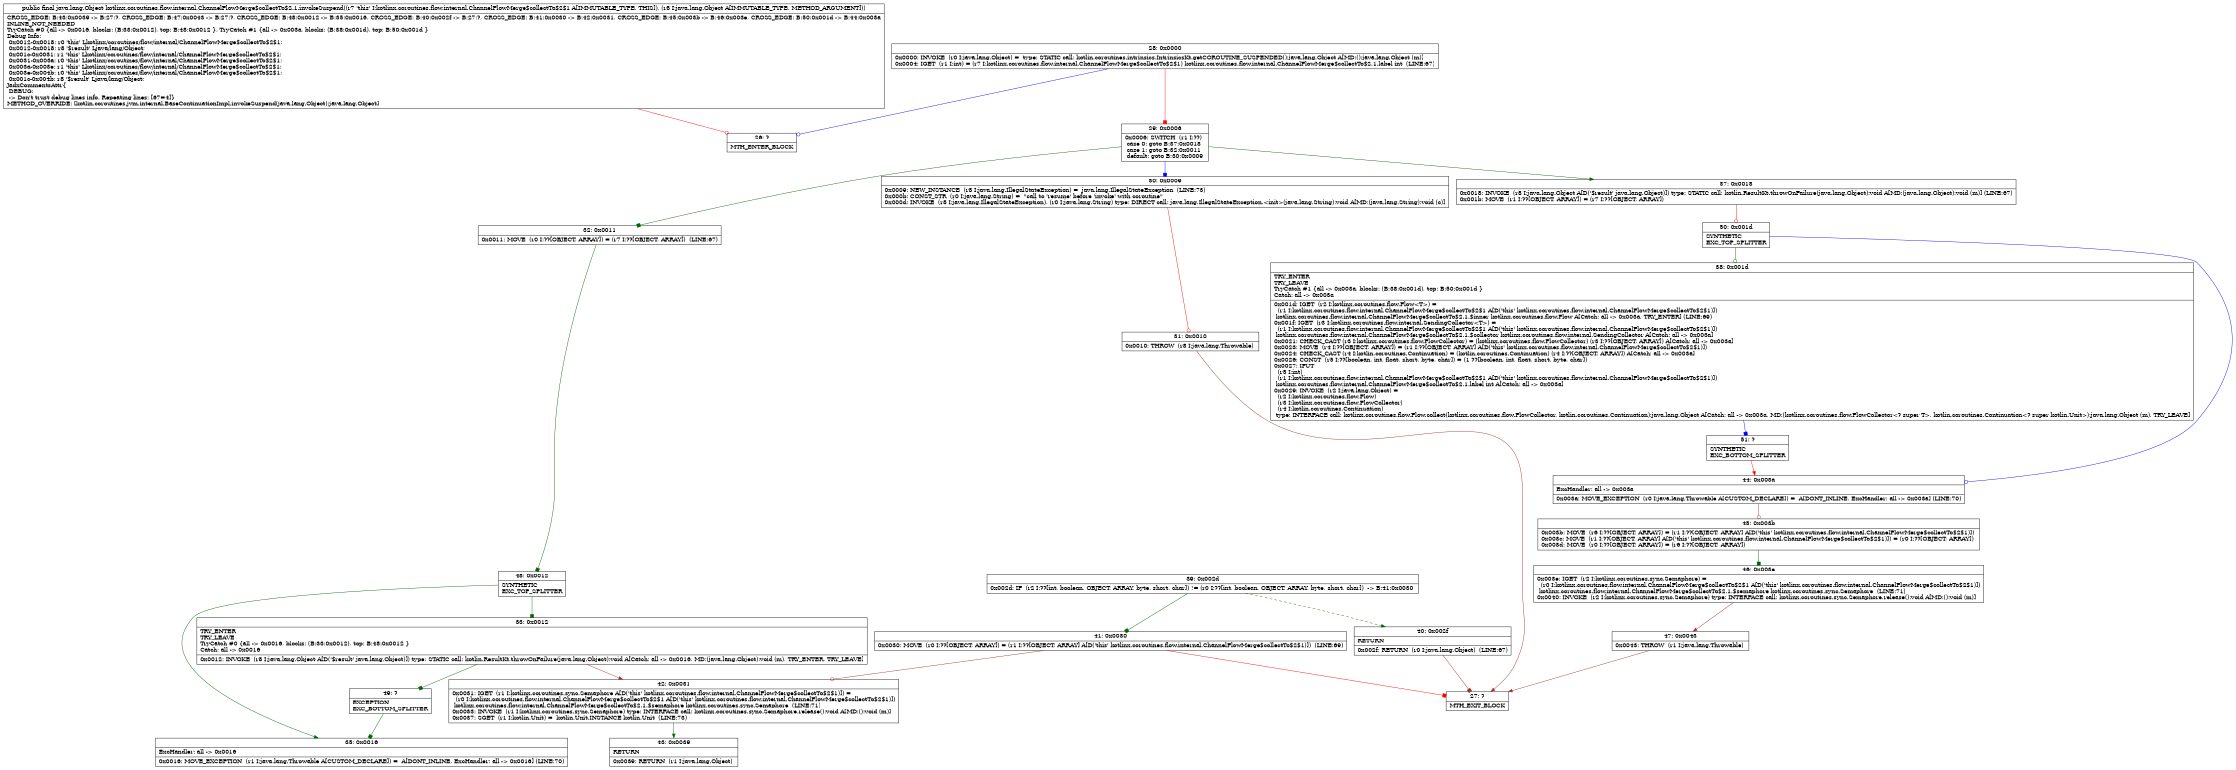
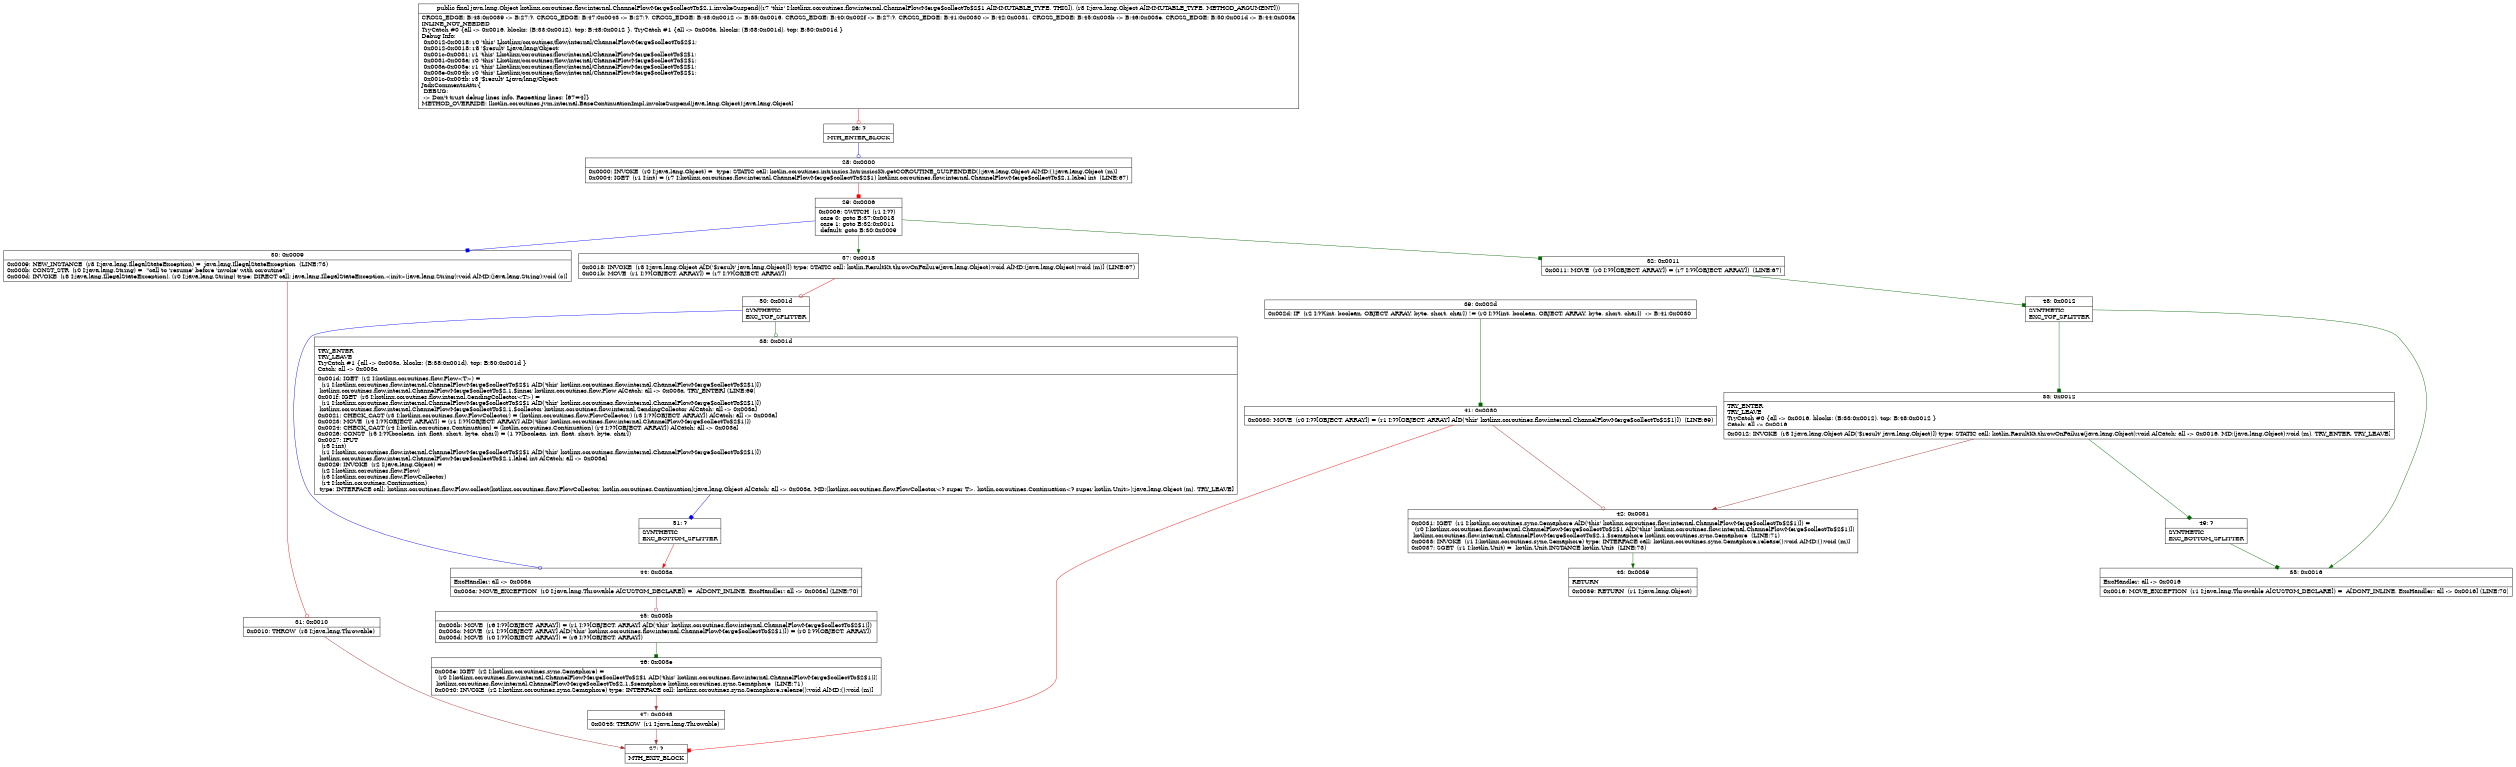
edge "28: 0x0000" -> "26: ?": reversed
node "40: 0x002f": removed
node "49: ?": text "EXCEPTION" -> "SYNTHETIC"
